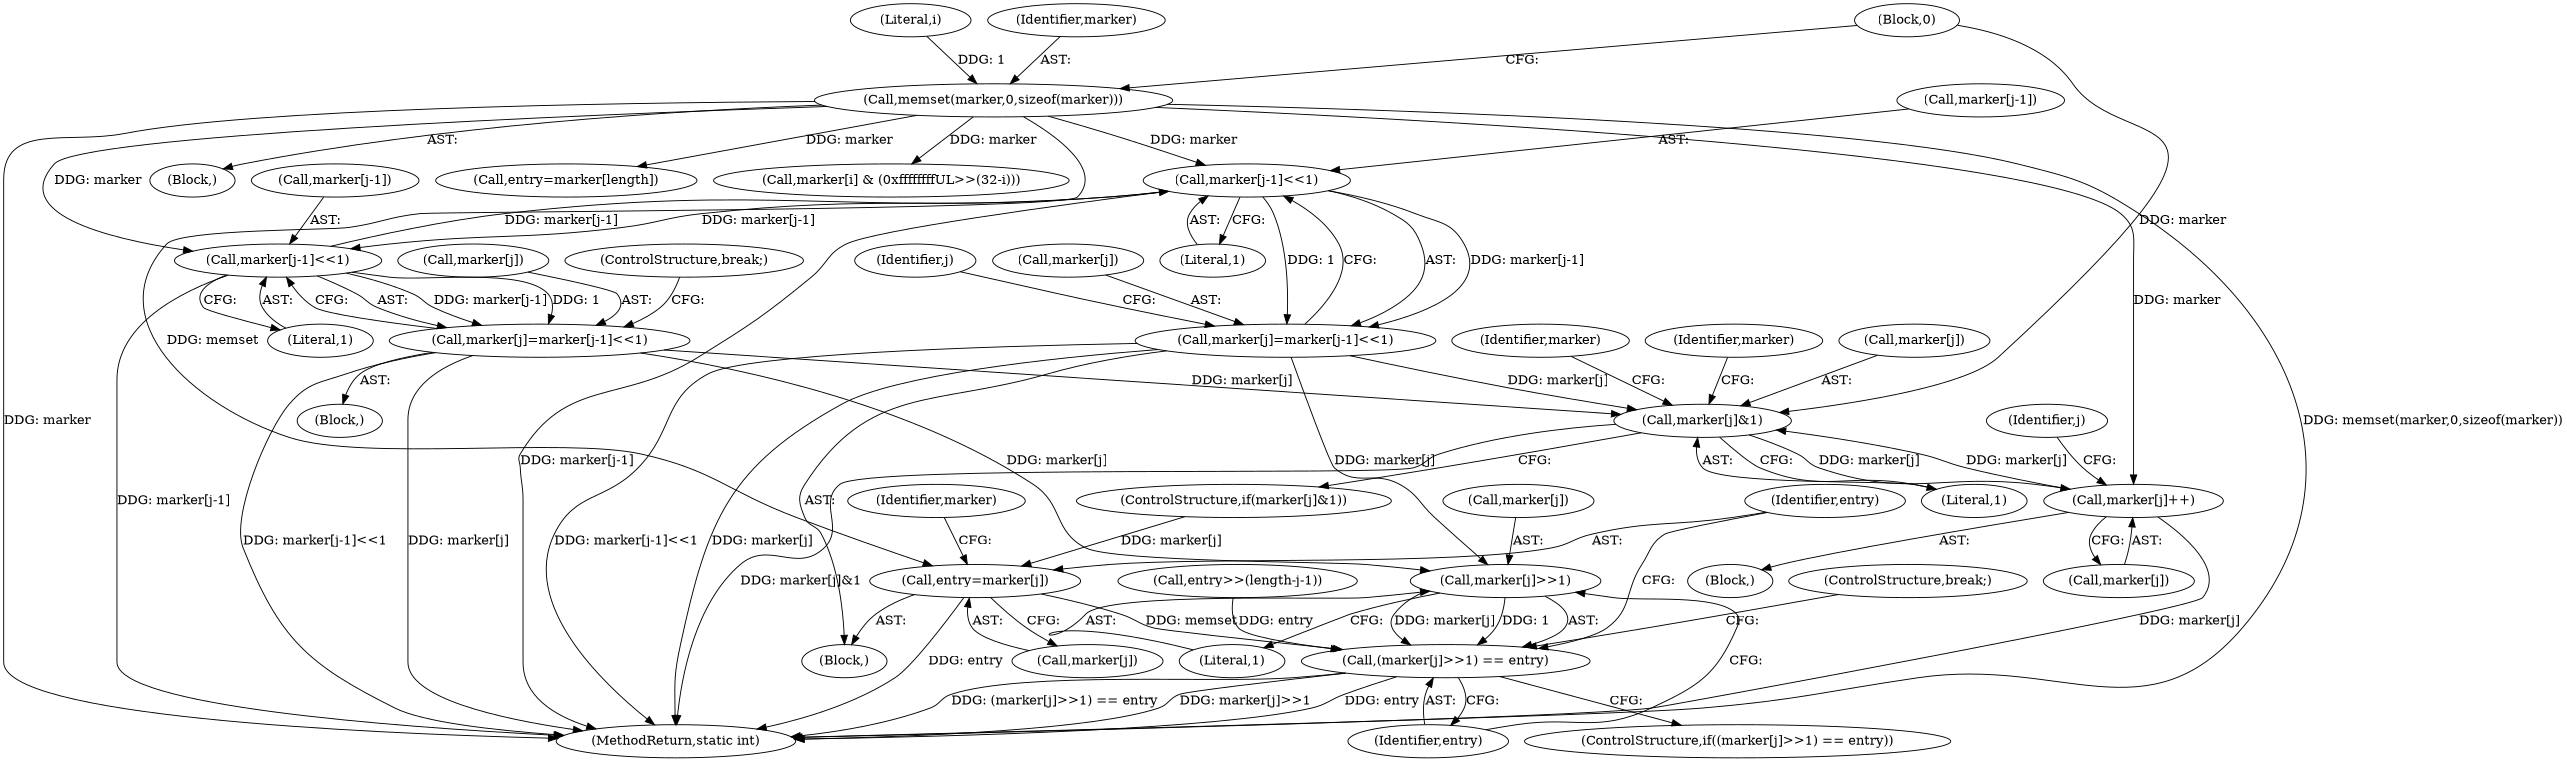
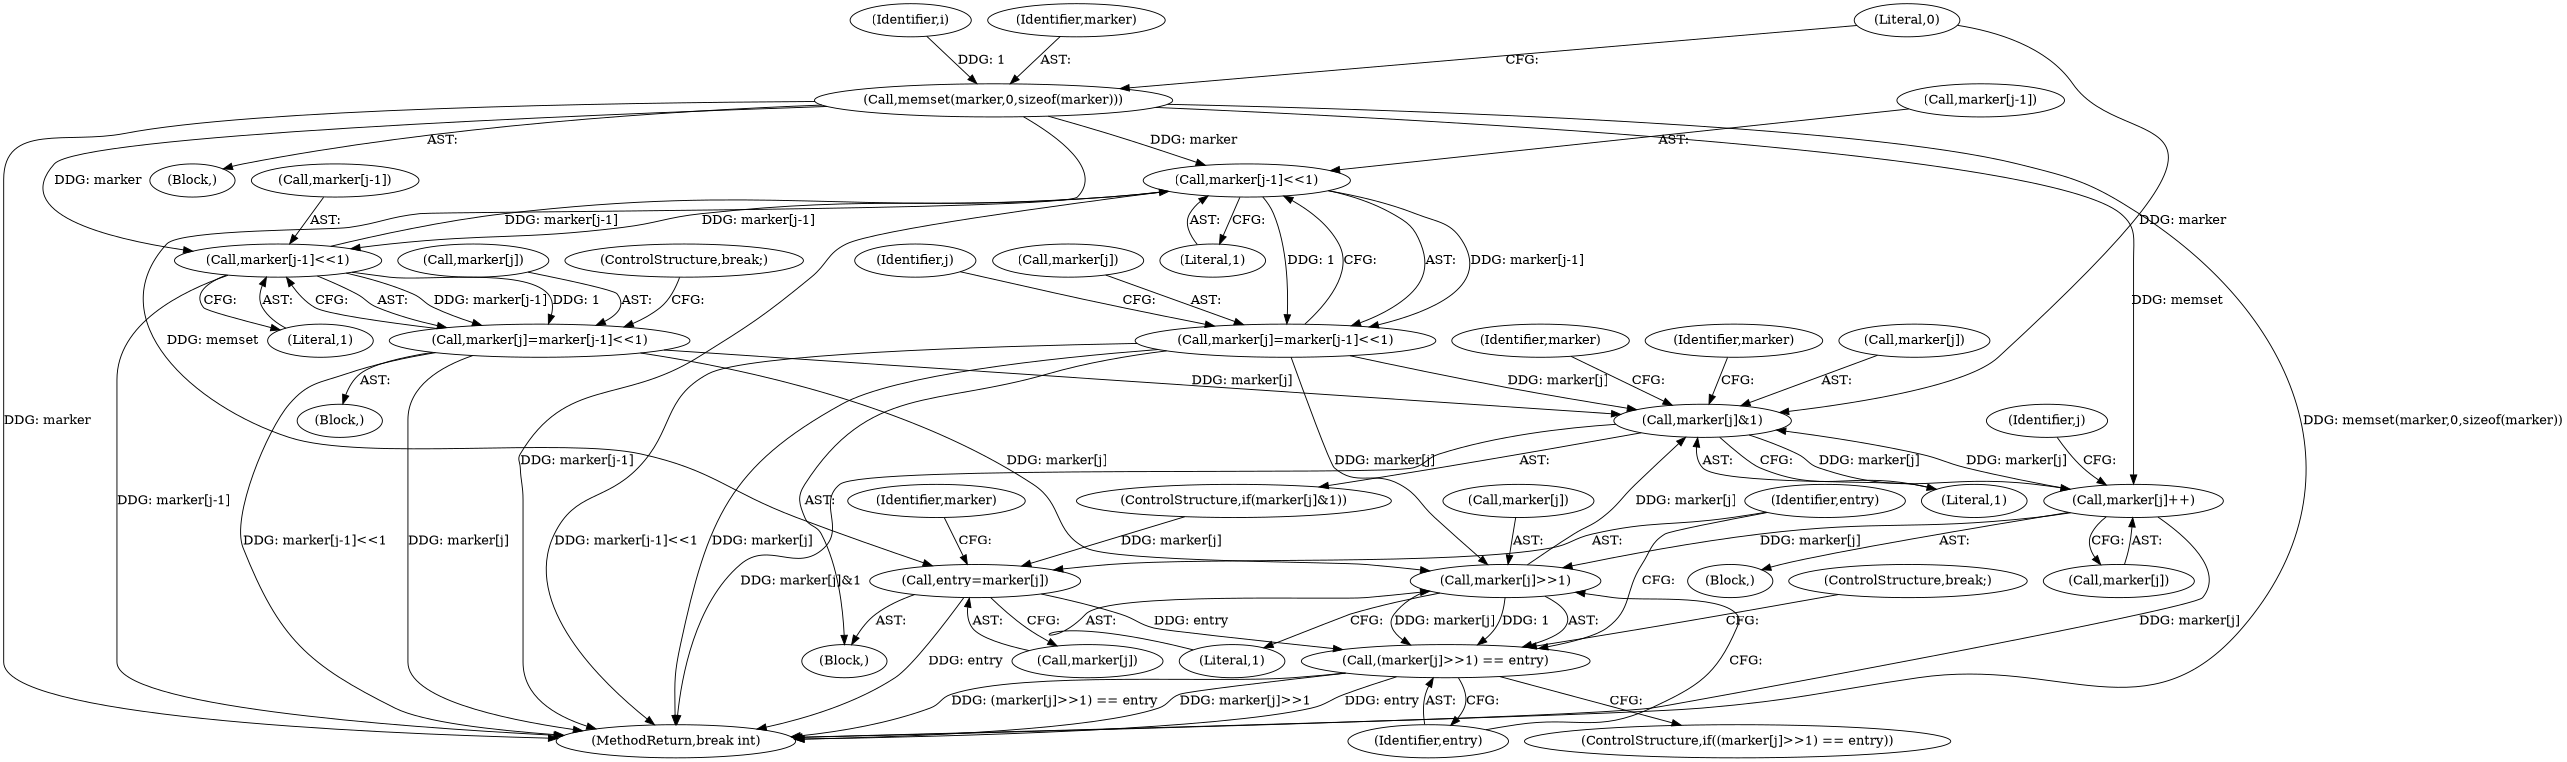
node "(Literal,i)": label "(Literal,i)" -> "(Identifier,i)"
node "(Block,0)": label "(Block,0)" -> "(Literal,0)"
node "(Call,entry=marker[length])": removed
node "(Call,marker[i] & (0xffffffffUL>>(32-i)))": removed
edge "(Call,memset(marker,0,sizeof(marker)))" -> "(Call,marker[j]++)": label "DDG: marker" -> "DDG: memset"
edge "(Call,marker[j]&1)" -> "(ControlStructure,if(marker[j]&1))": label "CFG: " -> "AST: "
edge "(Call,marker[j]>>1)" -> "(Call,marker[j]&1)": added, label "DDG: marker[j]"
edge "(Call,marker[j]++)" -> "(Call,marker[j]>>1)": added, label "DDG: marker[j]"
node "(Call,entry>>(length-j-1))": removed
edge "(Call,entry=marker[j])" -> "(Call,(marker[j]>>1) == entry)": label "DDG: memset" -> "DDG: entry"
node "(MethodReturn,static int)": label "(MethodReturn,static int)" -> "(MethodReturn,break int)"
